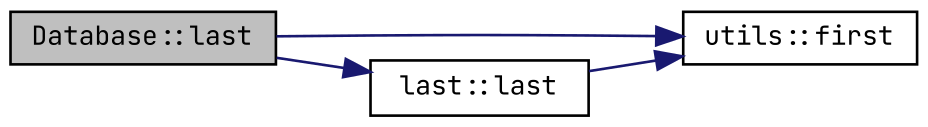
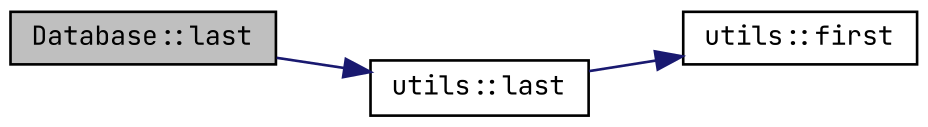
edge "Database::last" -> "utils::first": removed
node "last::last": label "last::last" -> "utils::last"
